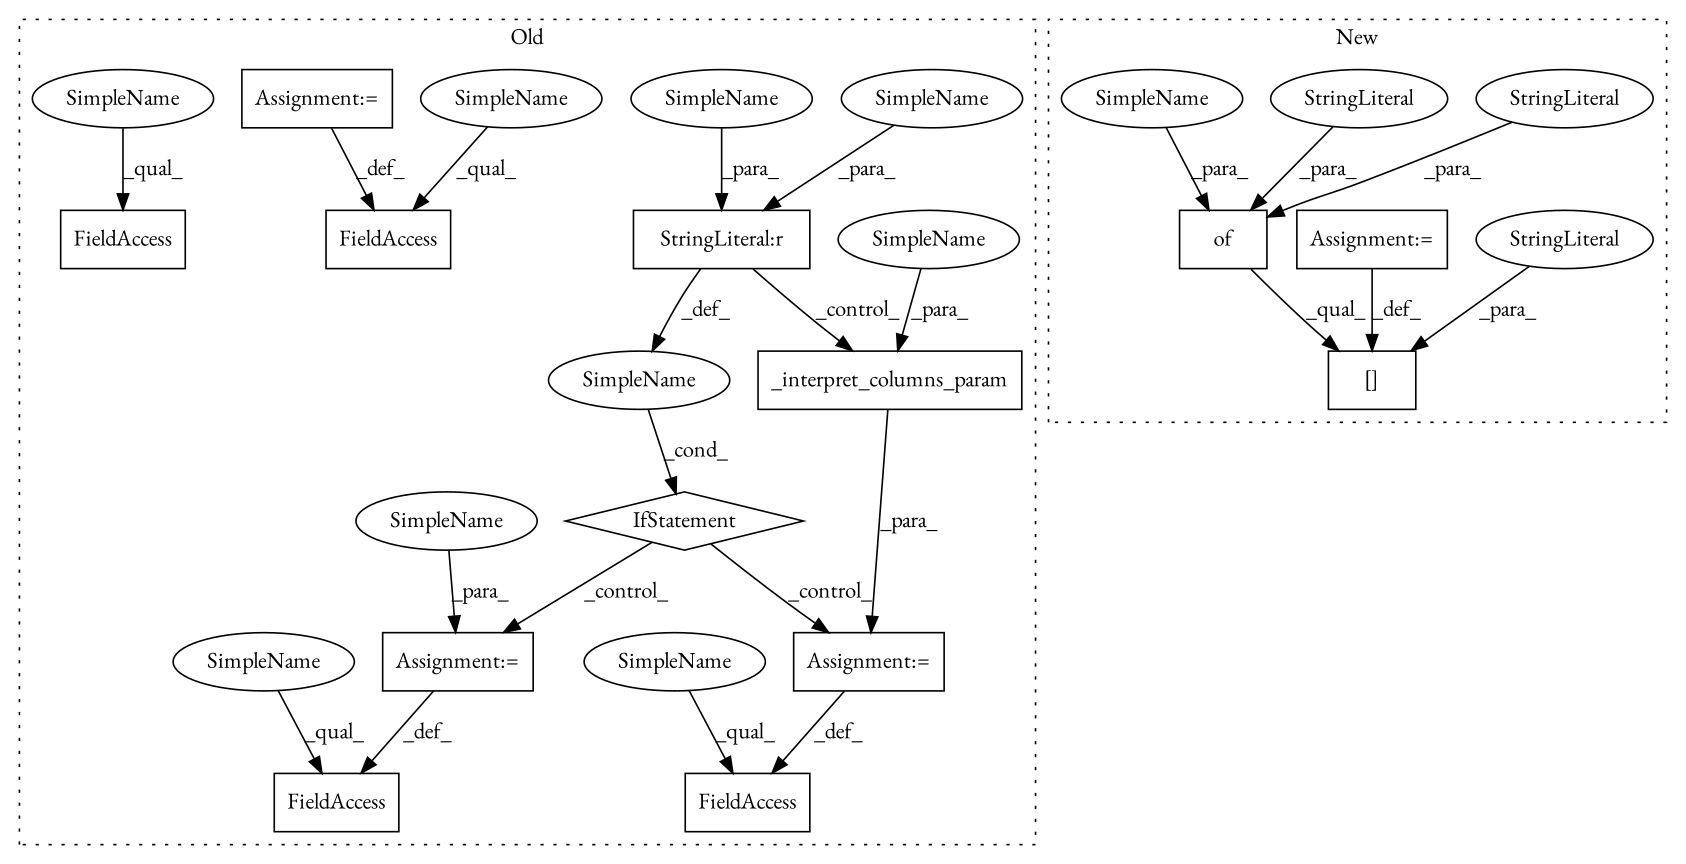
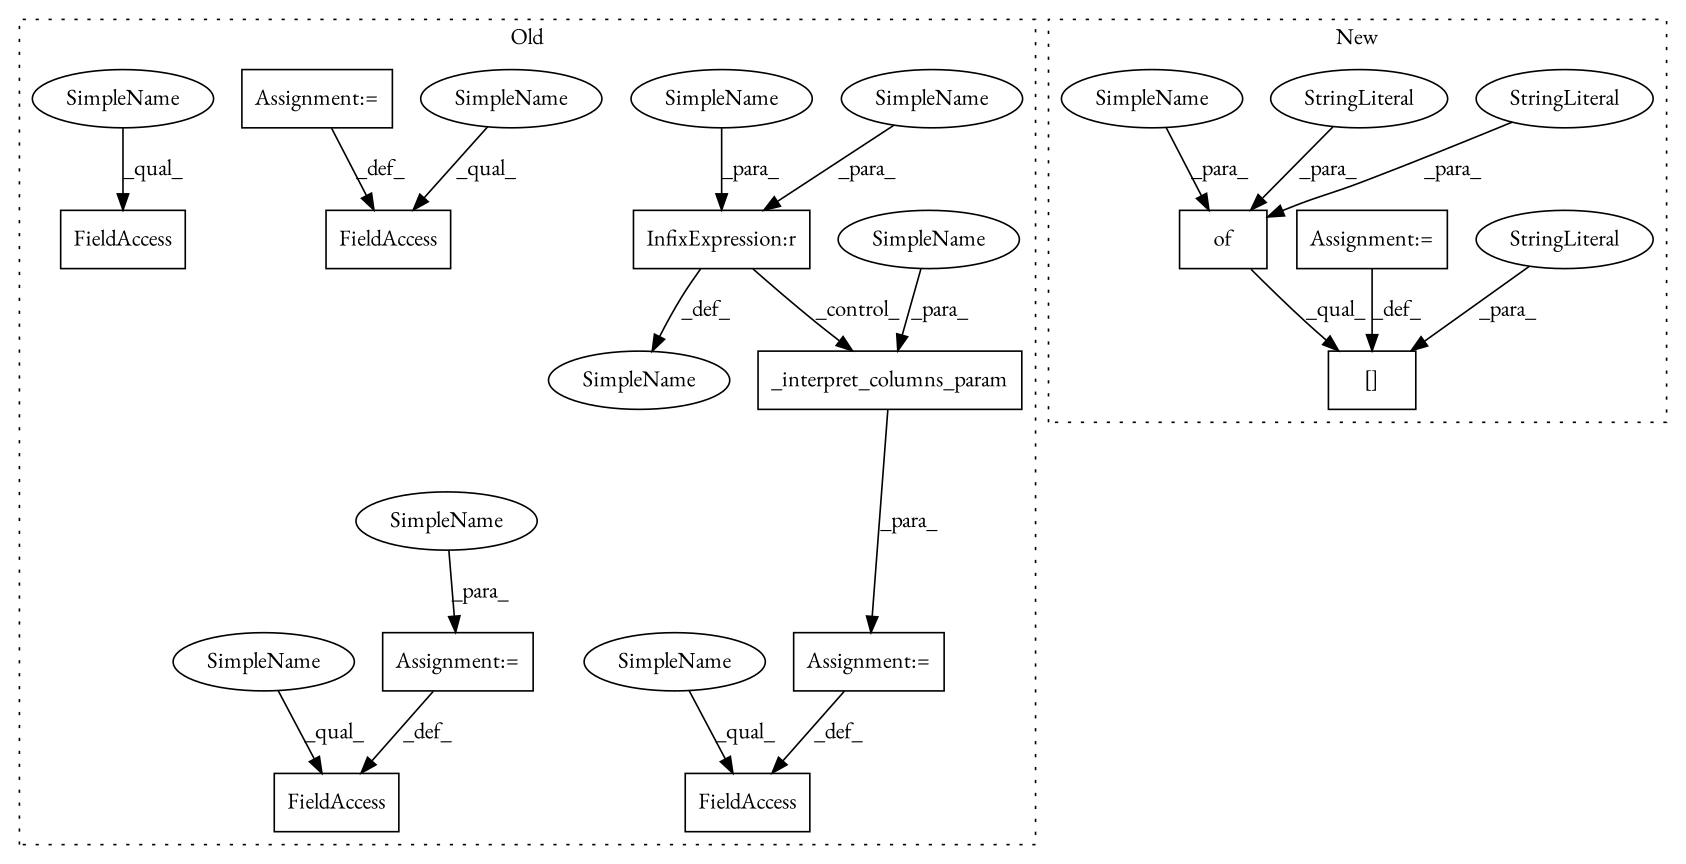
node "StringLiteral:r": label "StringLiteral:r" -> "InfixExpression:r"
node "IfStatement": removed
